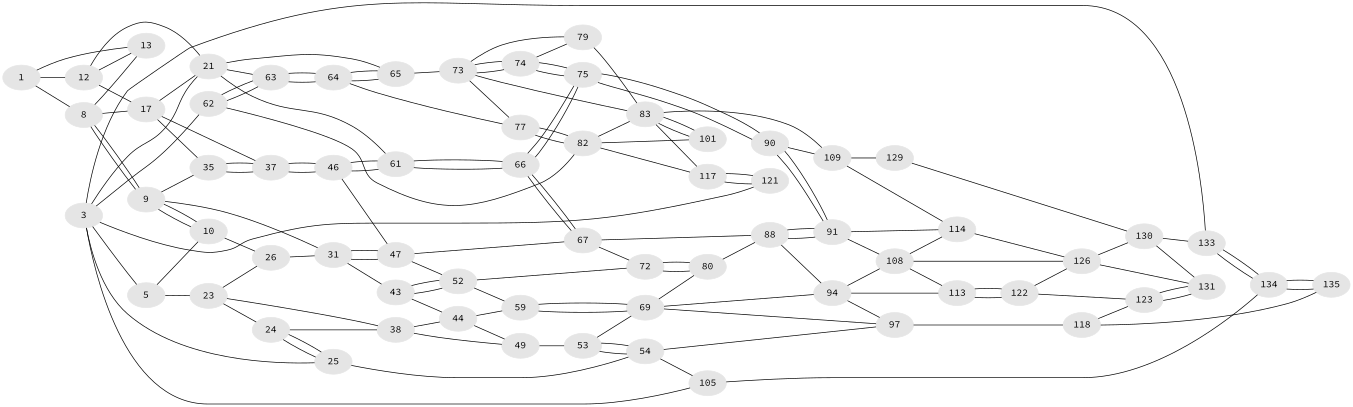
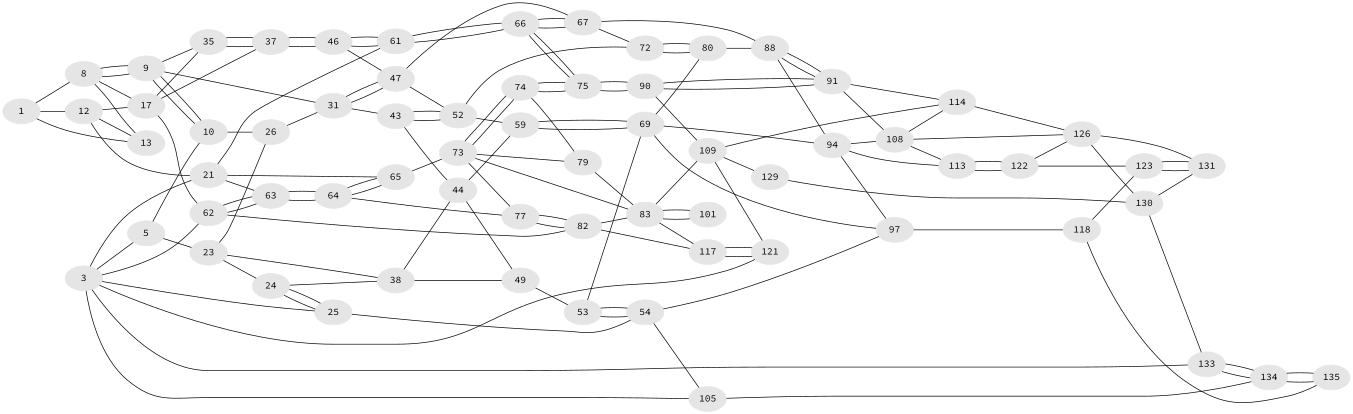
edge "21" -- "17": now "62" -- "17"
edge "101" -- "82": removed
edge "109" -- "121": added
